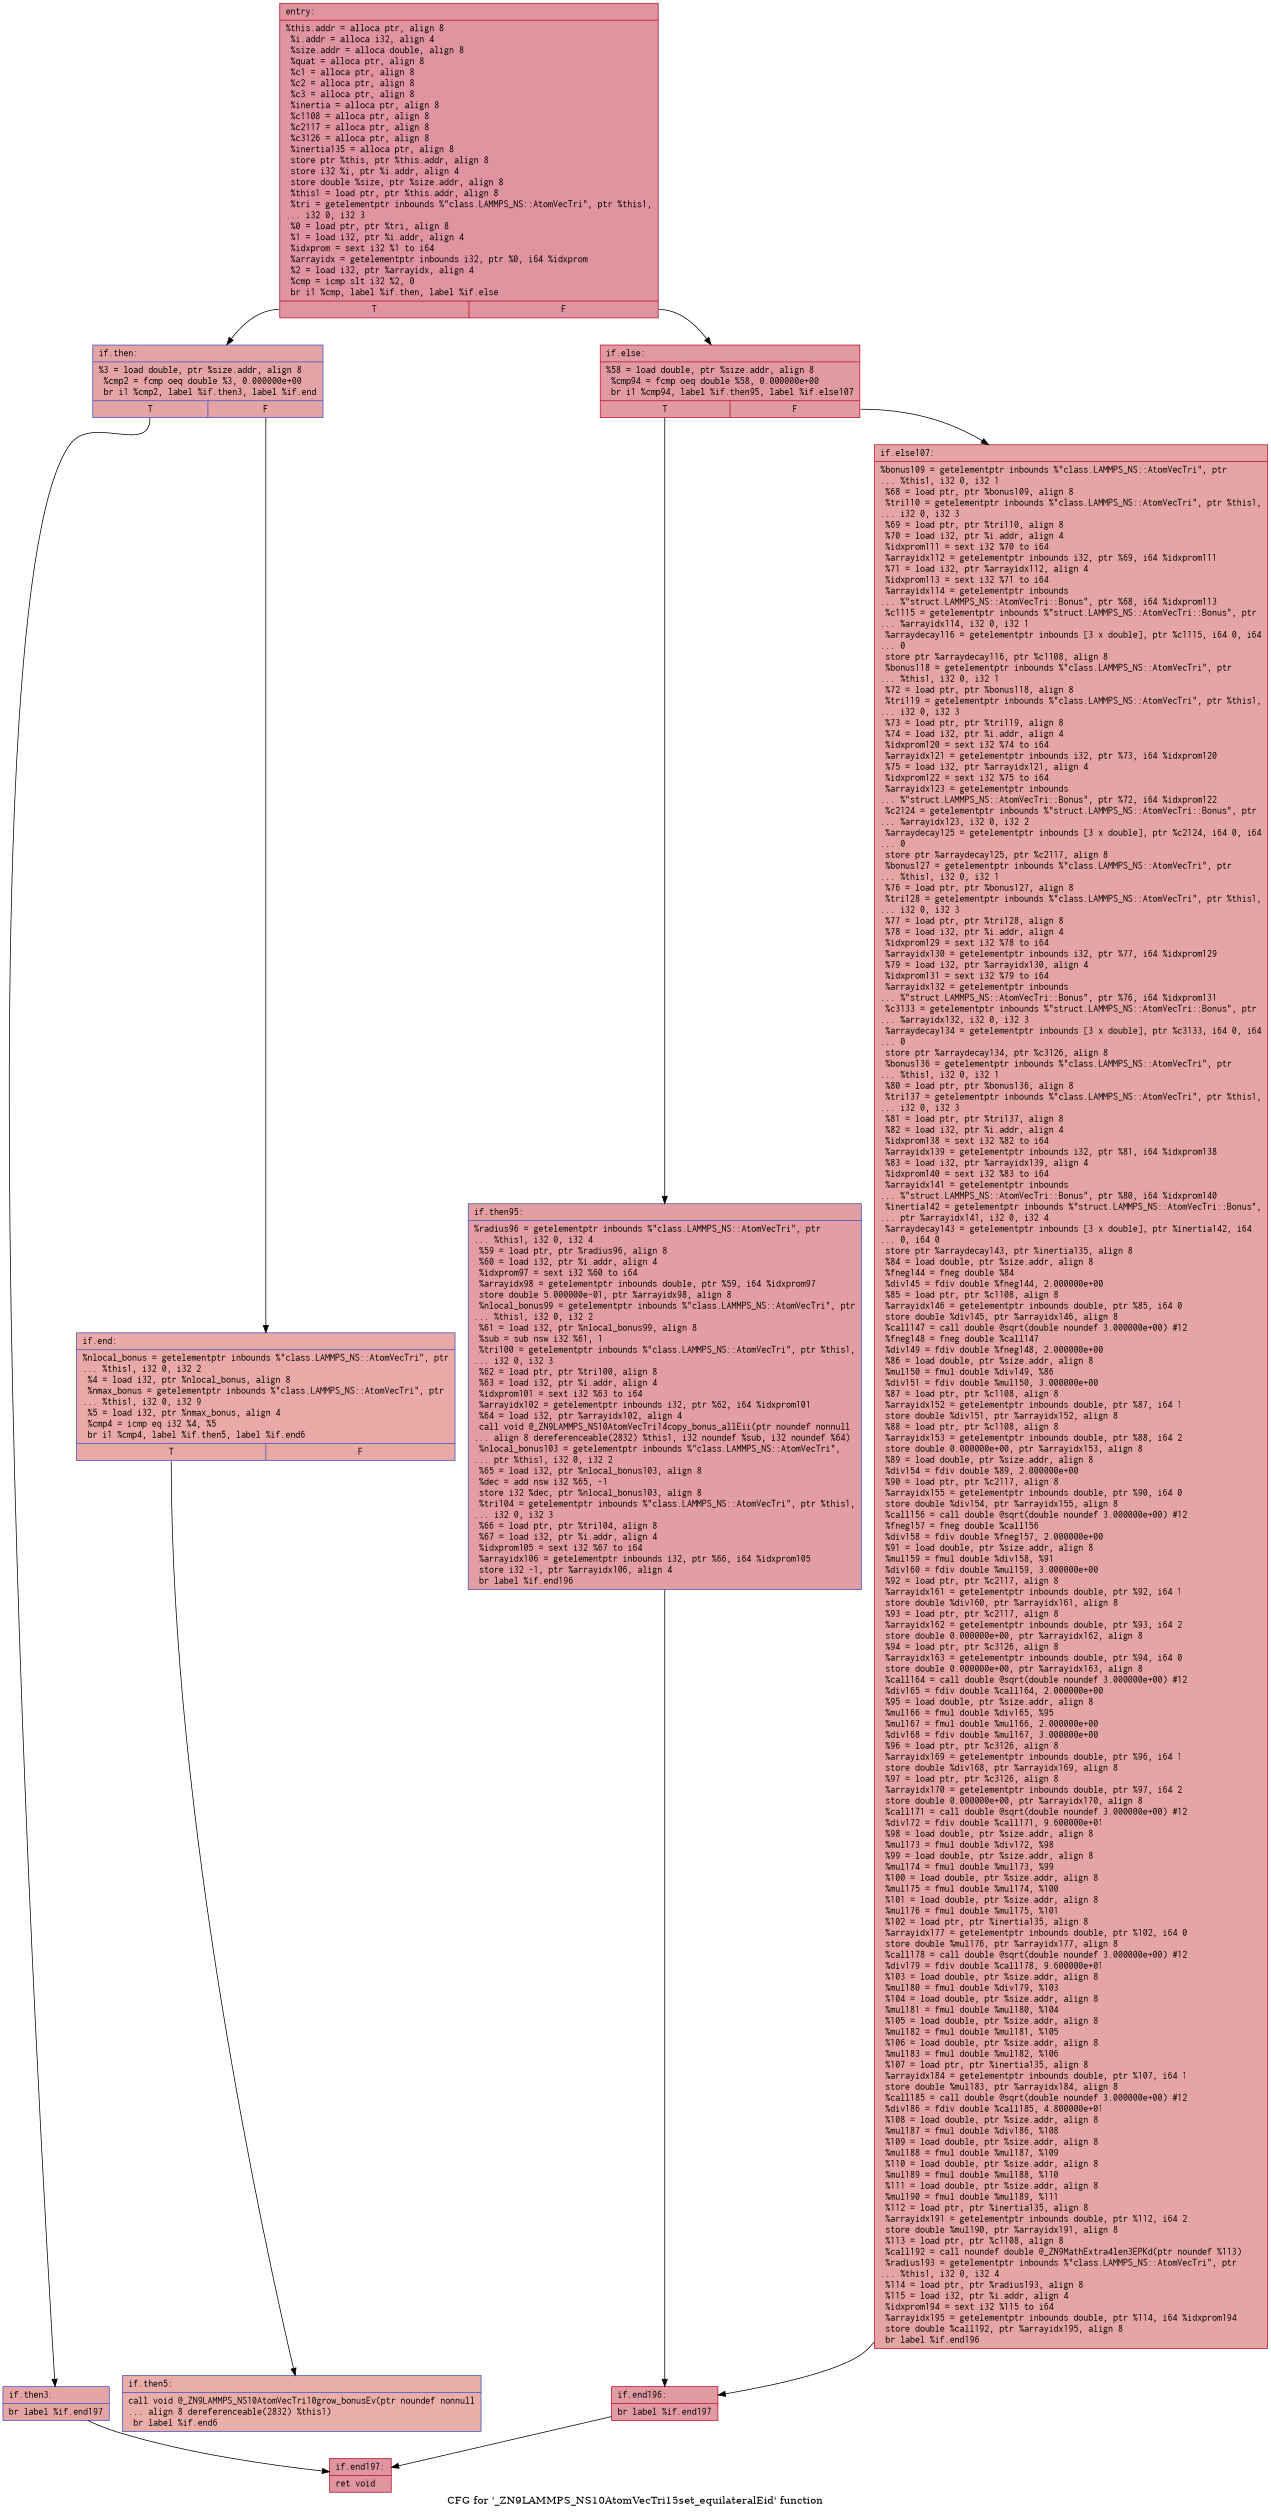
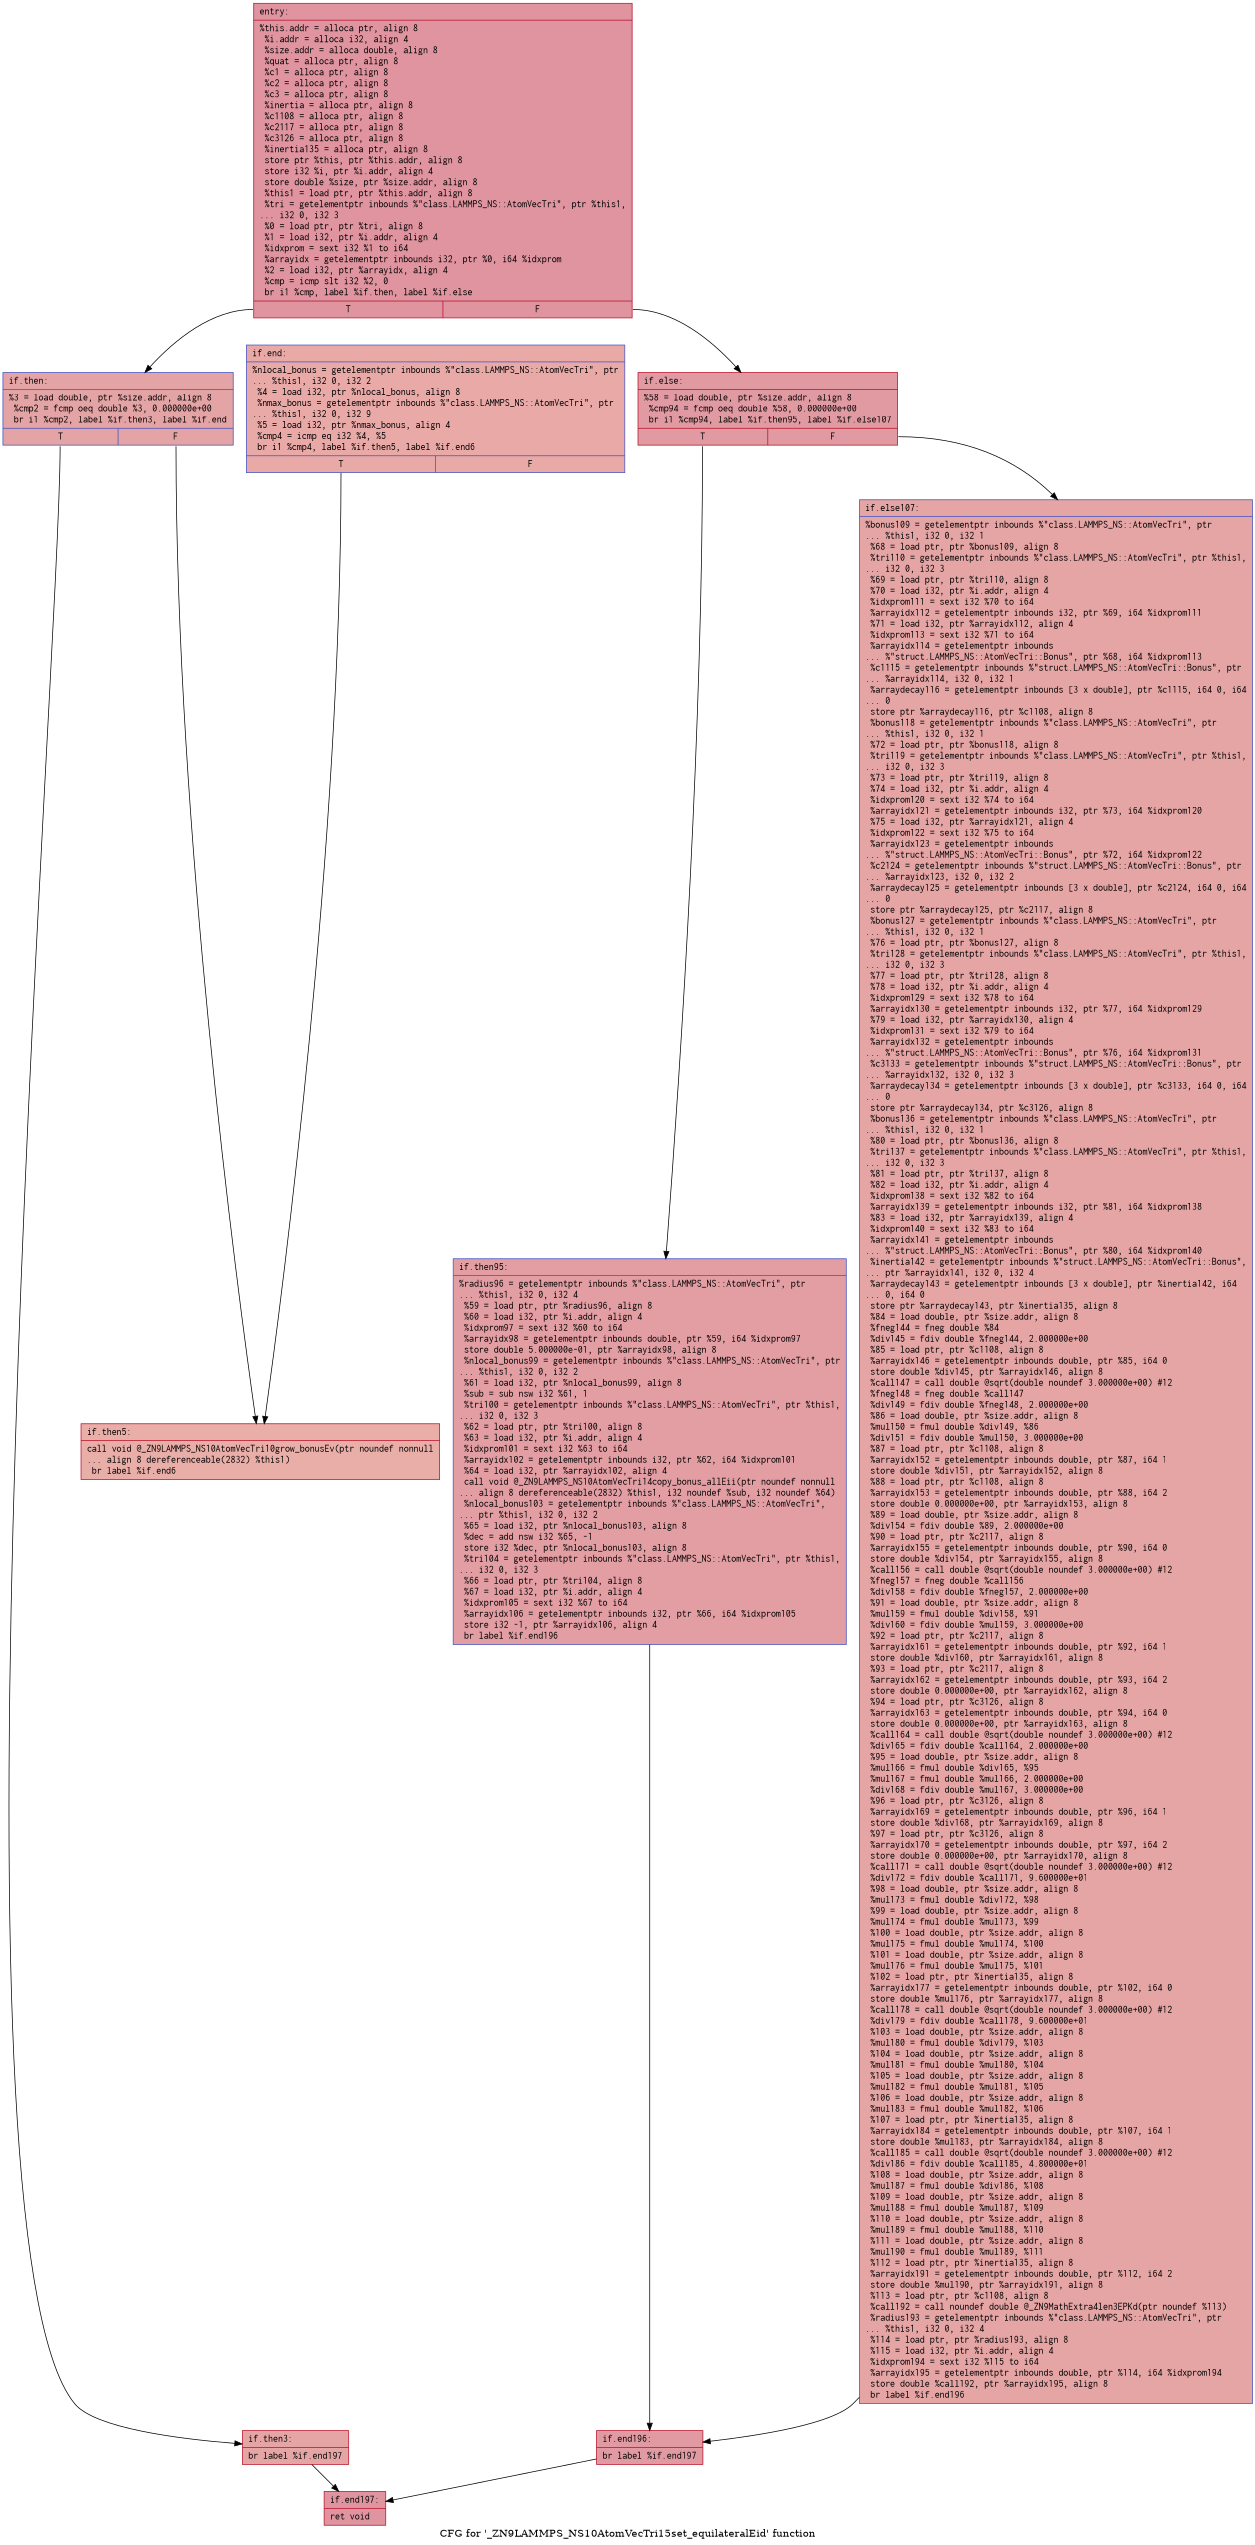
edge "if.then:" -> "if.end:": now "if.then:" -> "if.then5:"
node "if.else107:": color #b70d28ff -> #3d50c3ff
node "if.then3:": color #3d50c3ff -> #b70d28ff
node "if.then5:": color #3d50c3ff -> #b70d28ff
